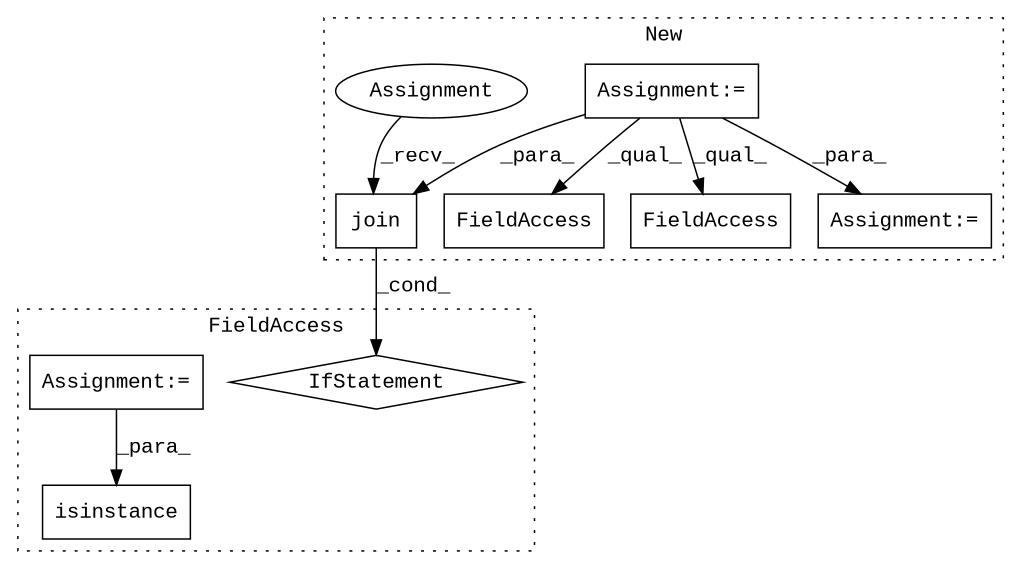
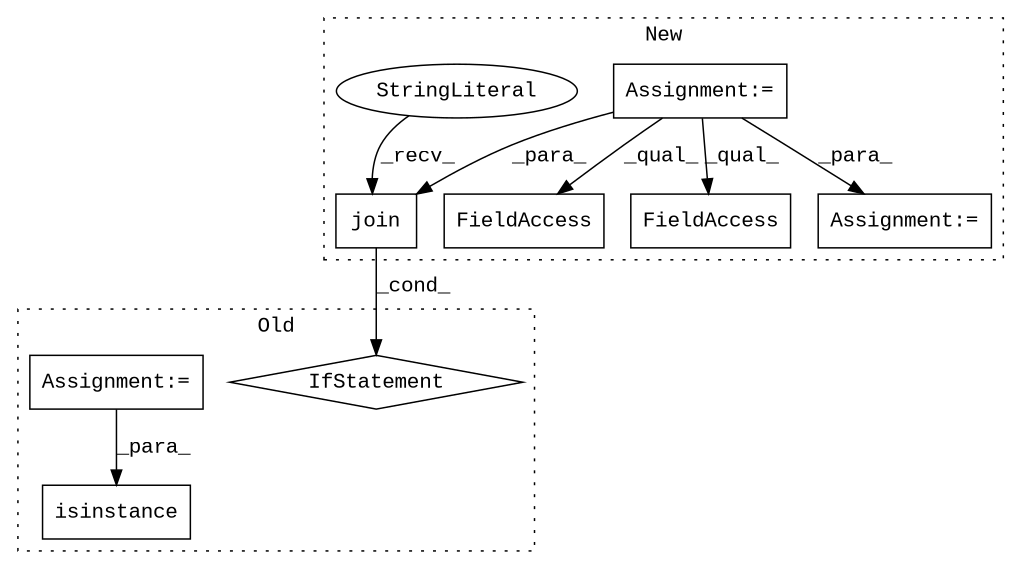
node "Assignment": label "Assignment" -> "StringLiteral"
cluster "FieldAccess": label "FieldAccess" -> "Old"
